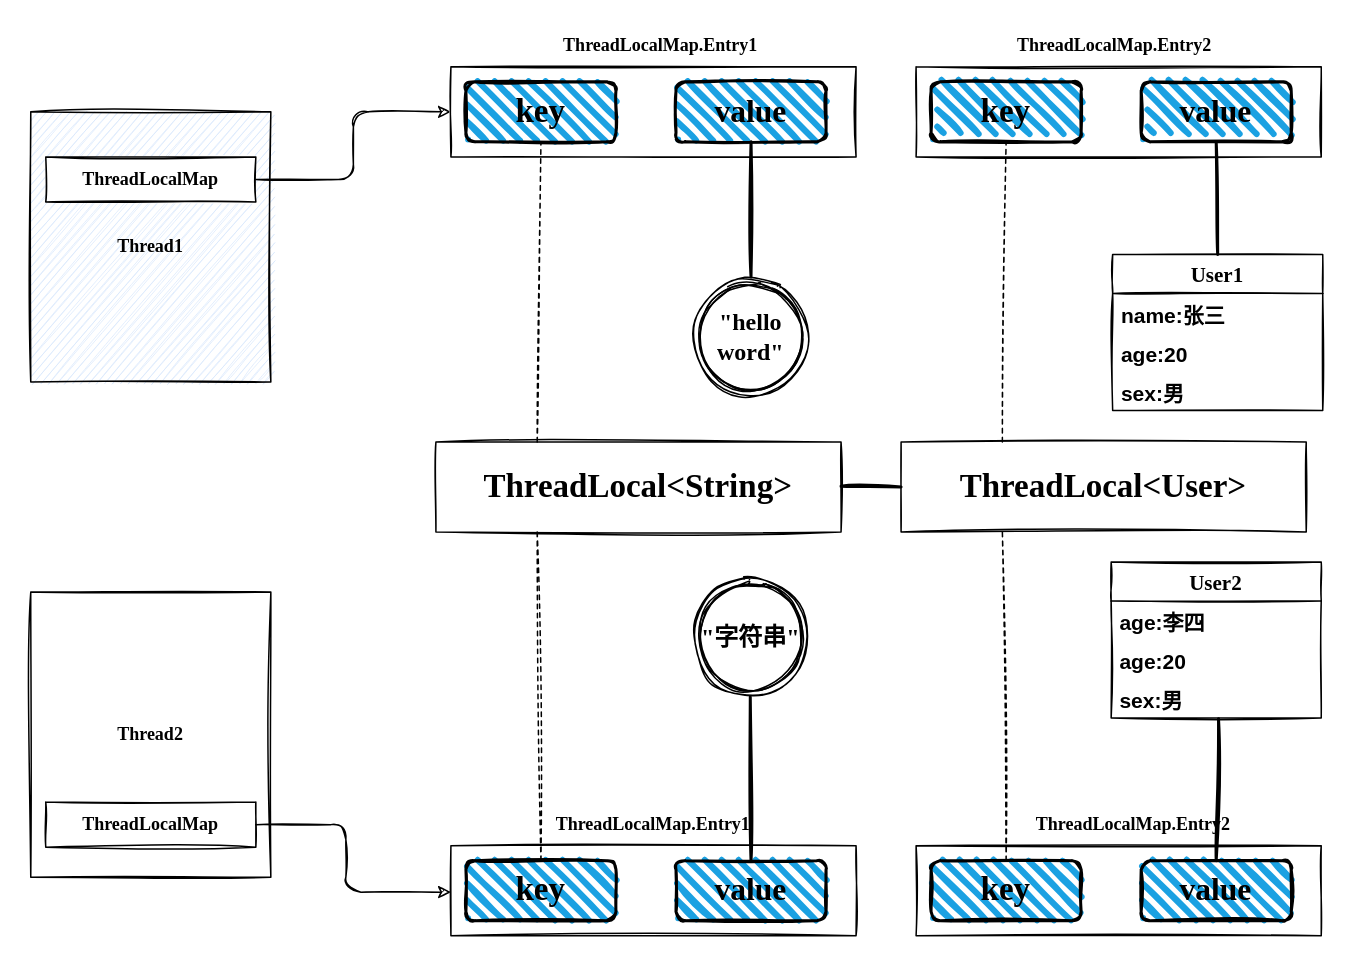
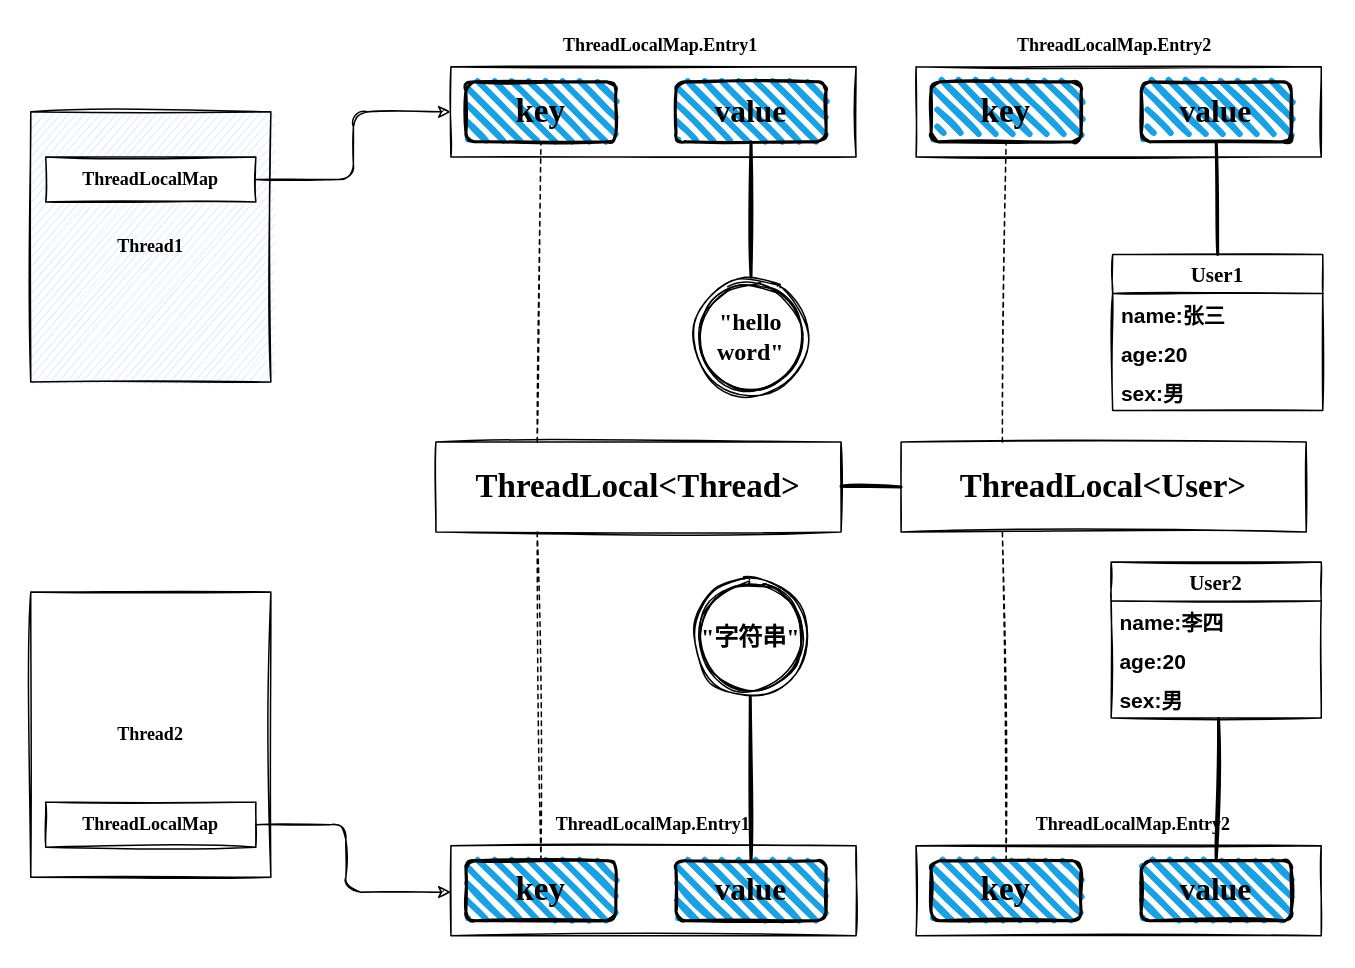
node "ThreadLocal<String>": label "ThreadLocal<String>" -> "ThreadLocal<Thread>"
node "age:李四": label "age:李四" -> "name:李四"
